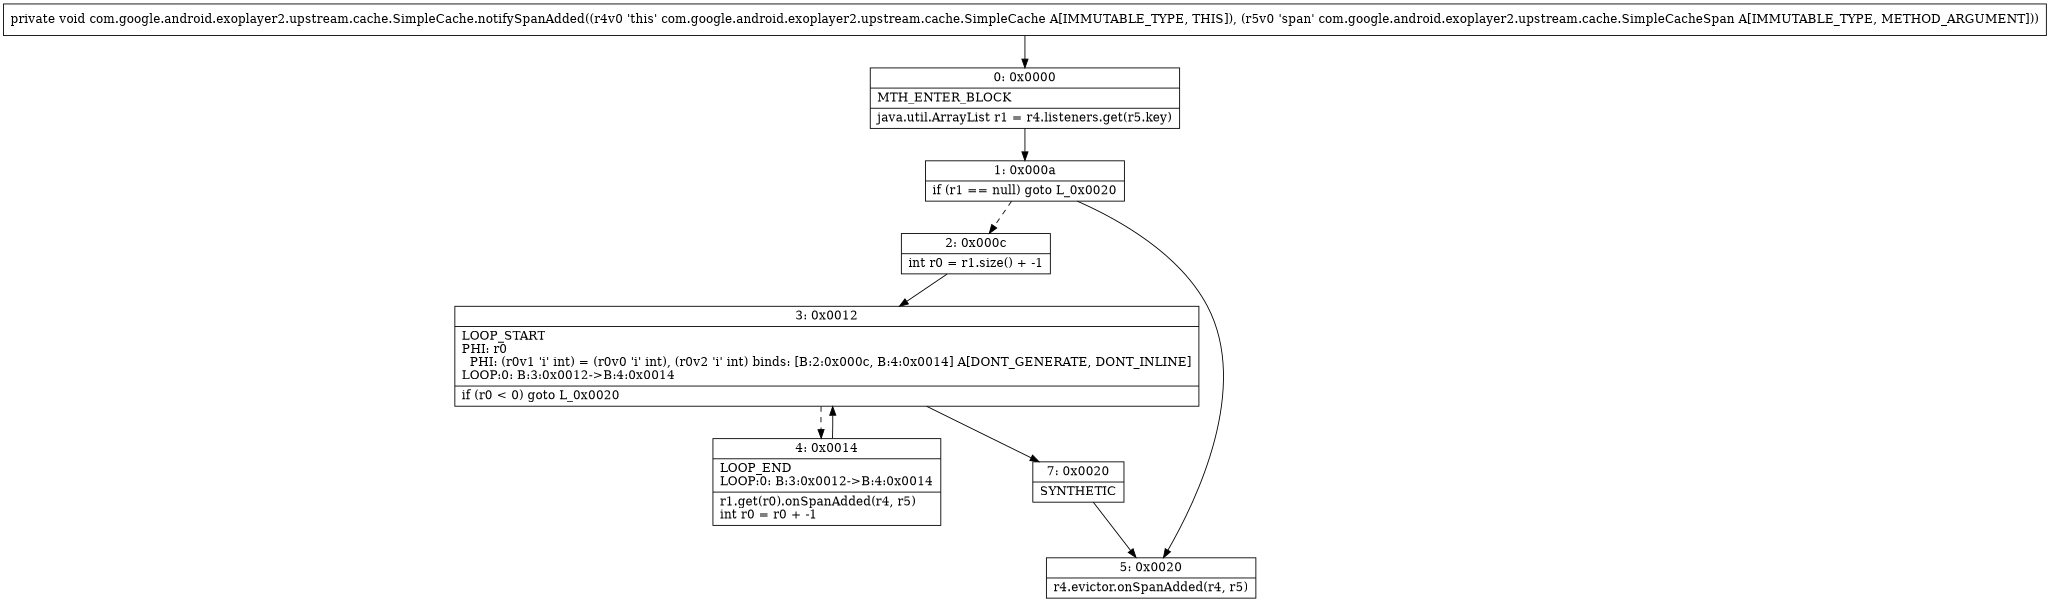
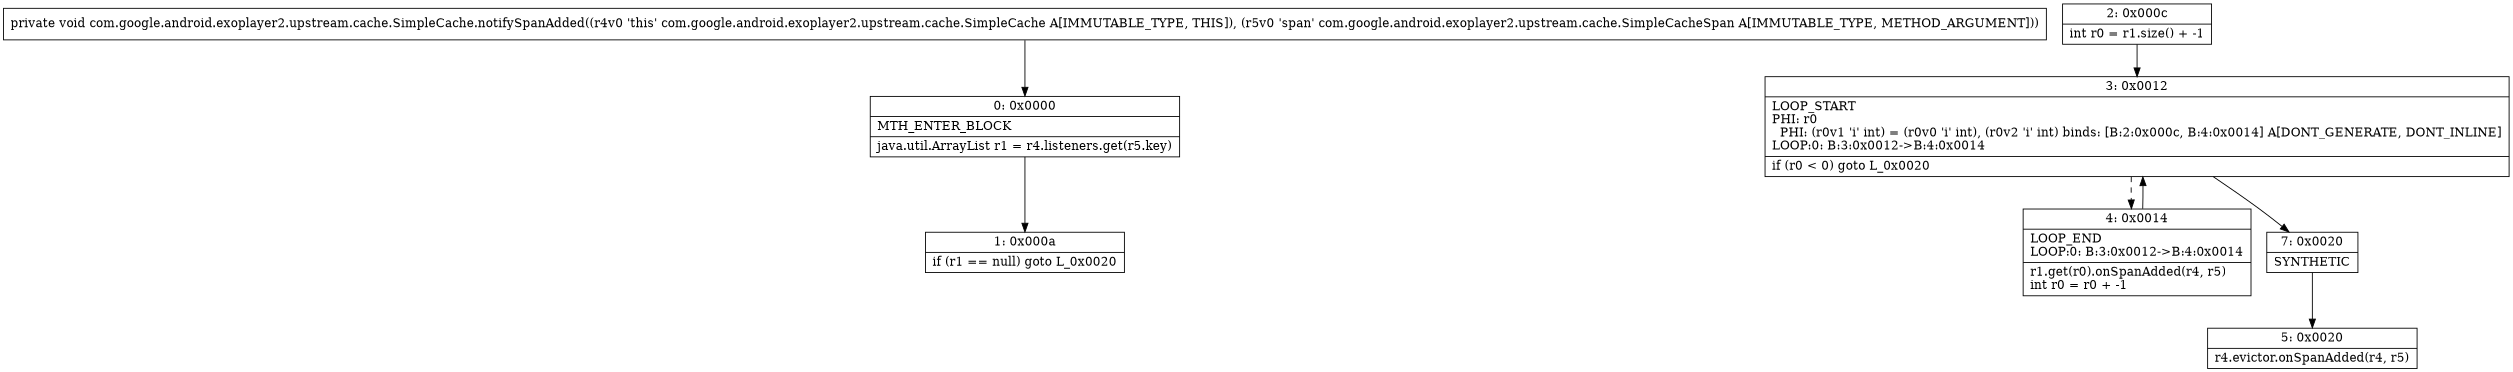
edge "1: 0x000a" -> "2: 0x000c": removed
edge "1: 0x000a" -> "5: 0x0020": removed
